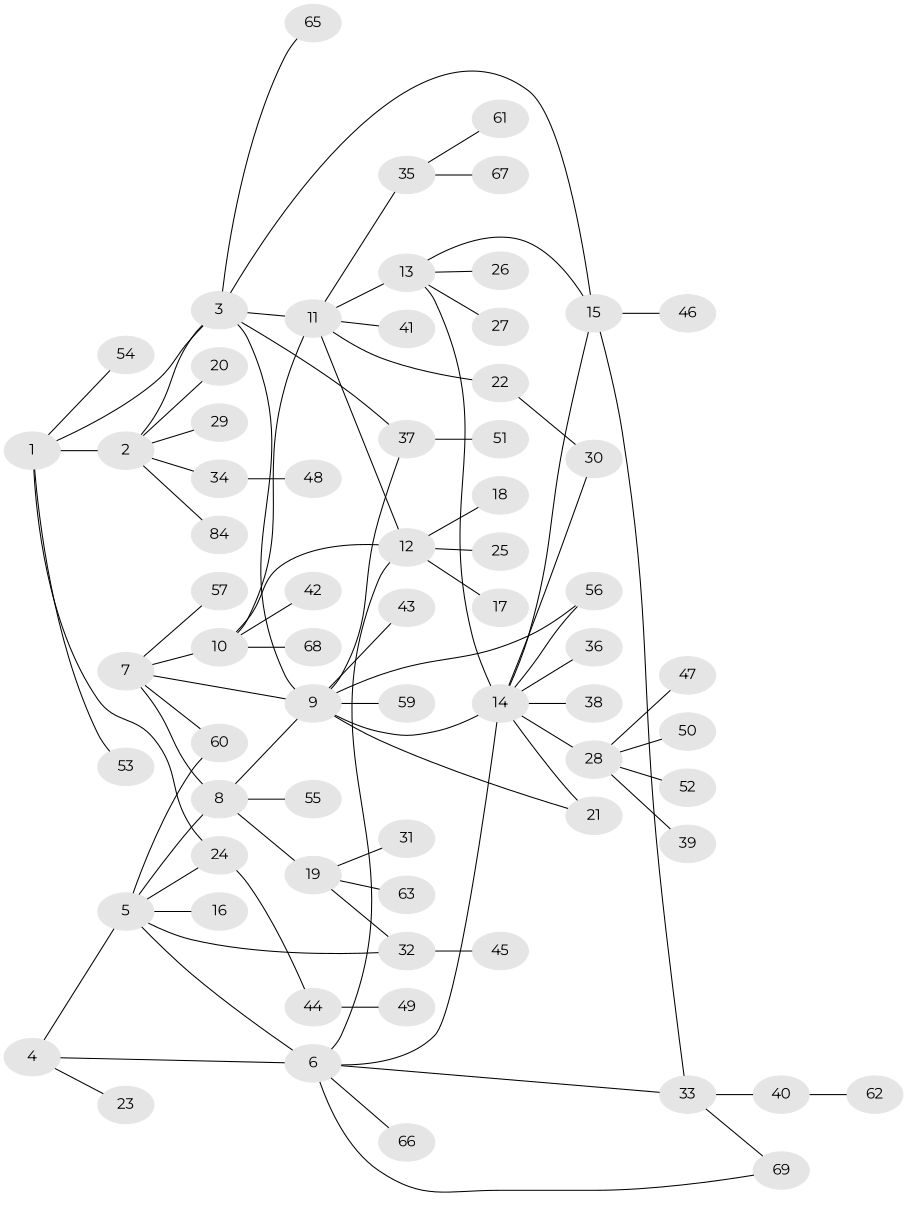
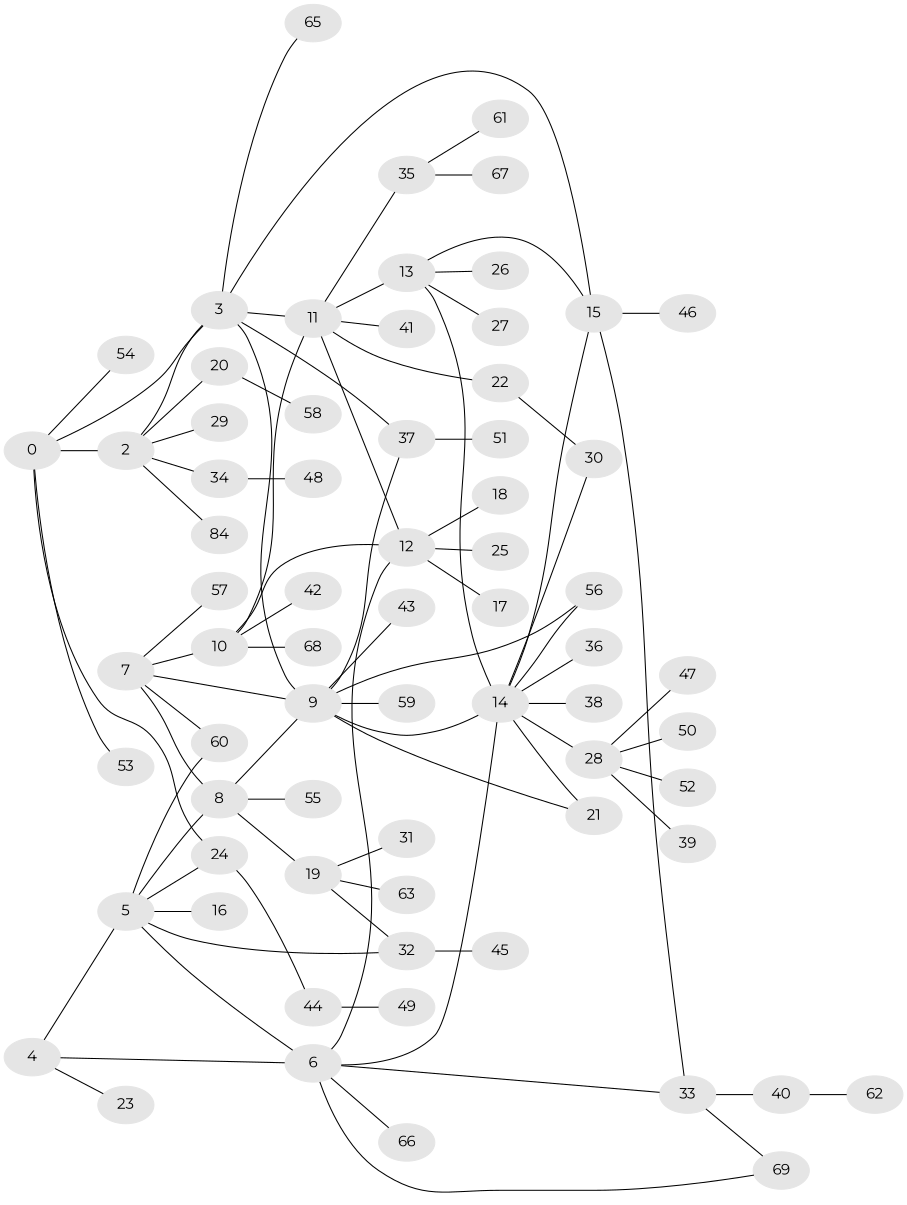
node "58": added
node "1": label "1" -> "0"
